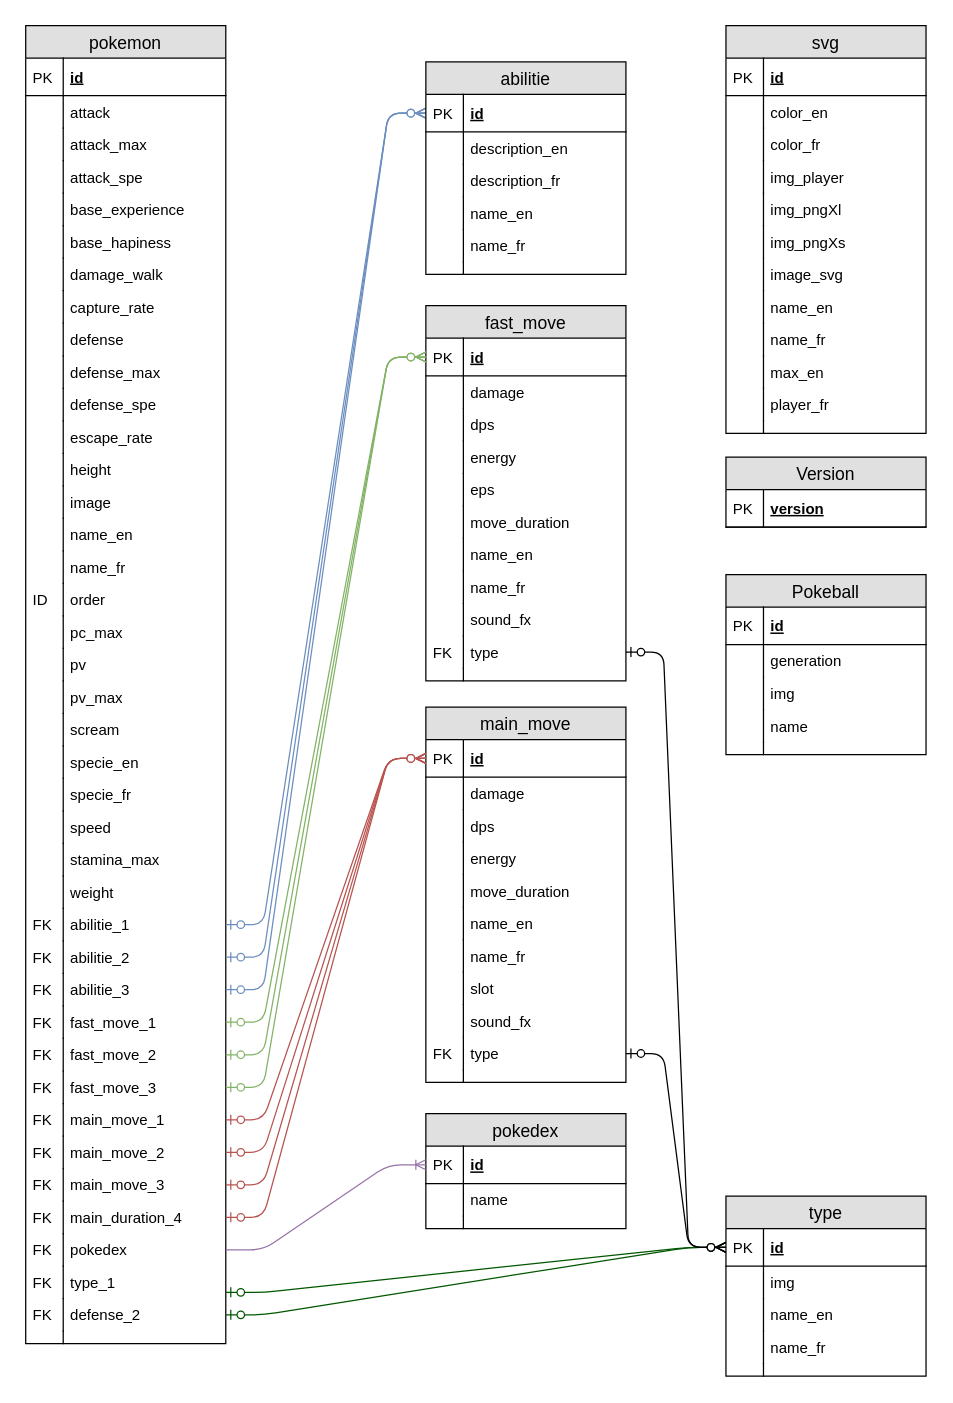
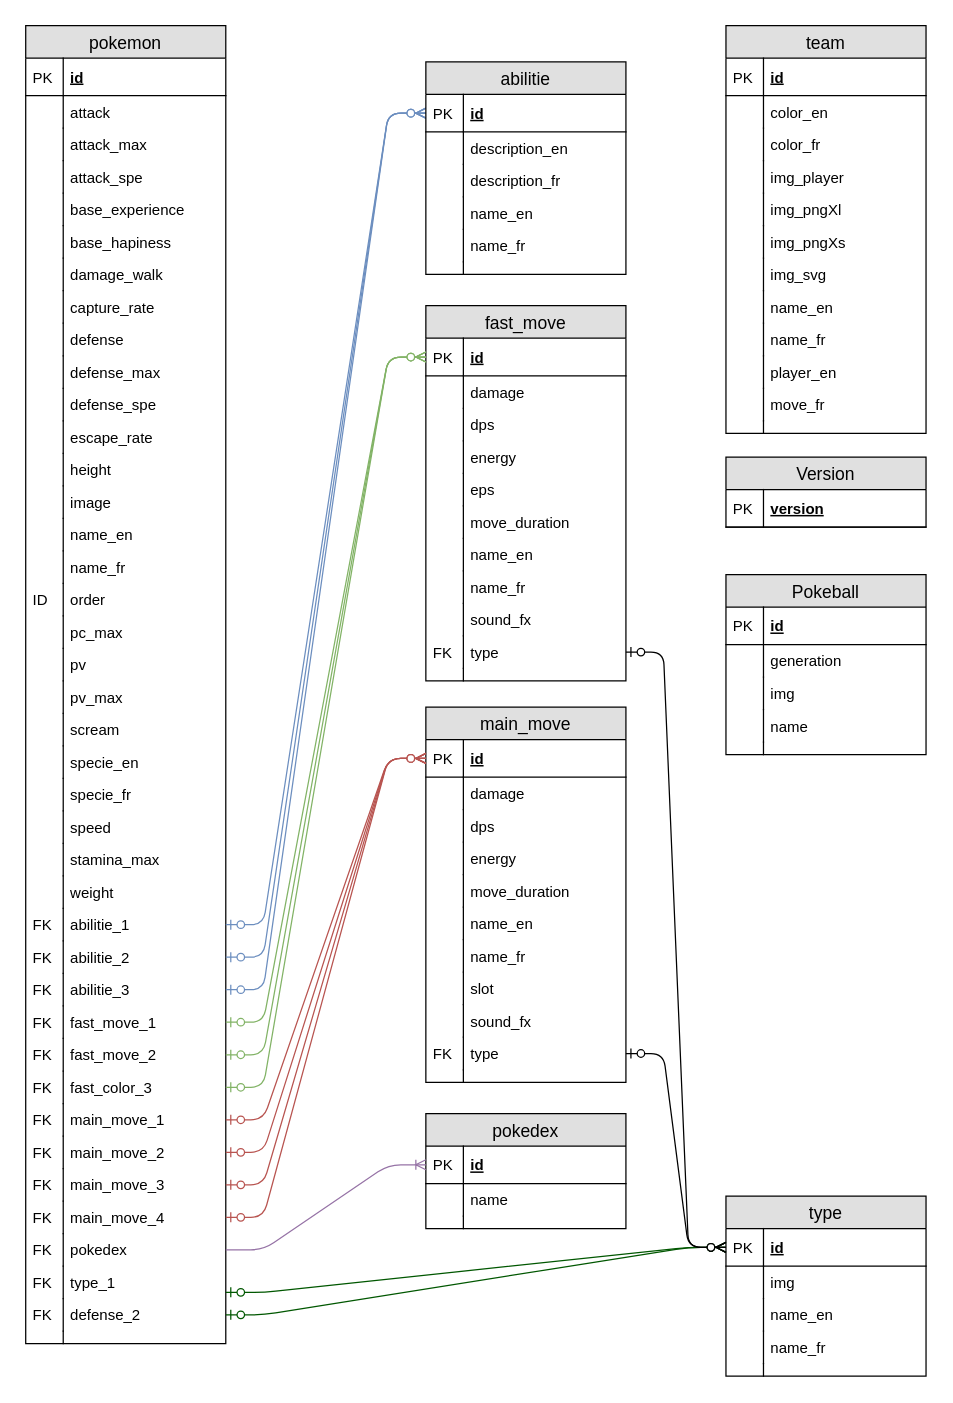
node "svg": label "svg" -> "team"
node "image_svg": label "image_svg" -> "img_svg"
node "max_en": label "max_en" -> "player_en"
node "player_fr": label "player_fr" -> "move_fr"
node "fast_move_3": label "fast_move_3" -> "fast_color_3"
node "main_duration_4": label "main_duration_4" -> "main_move_4"
